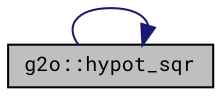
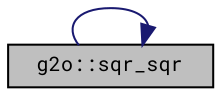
node "g2o::hypot_sqr": label "g2o::hypot_sqr" -> "g2o::sqr_sqr"
